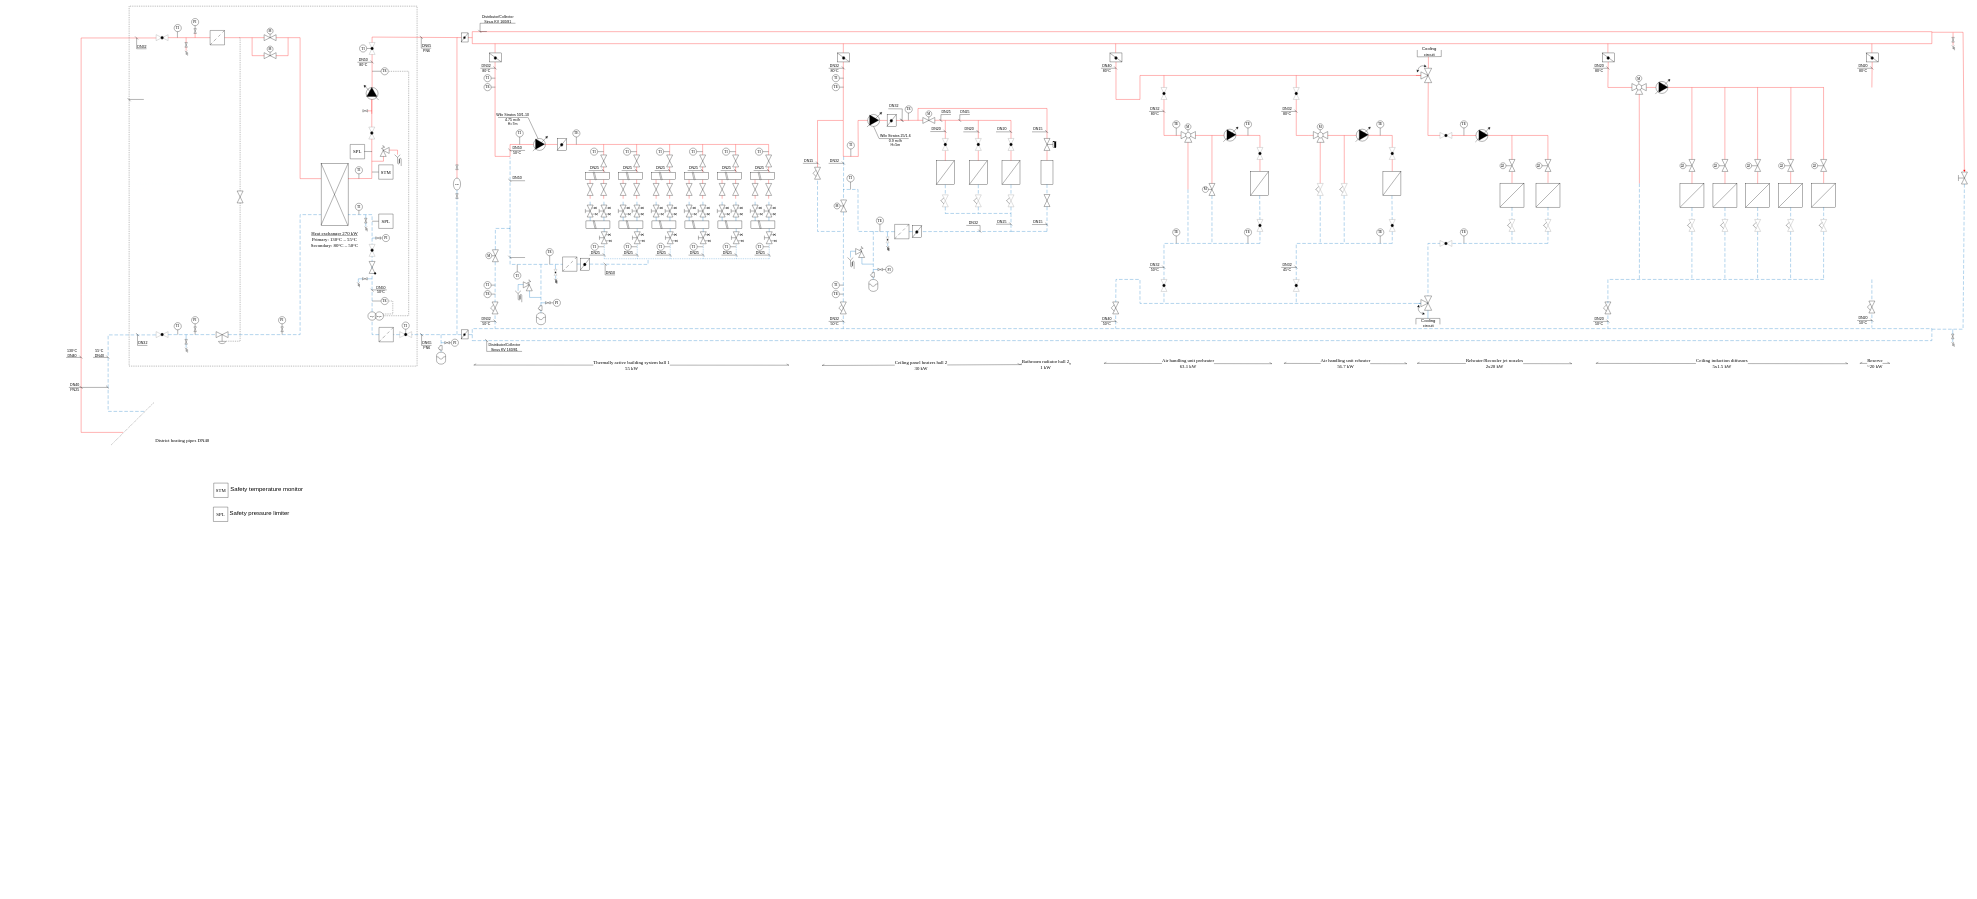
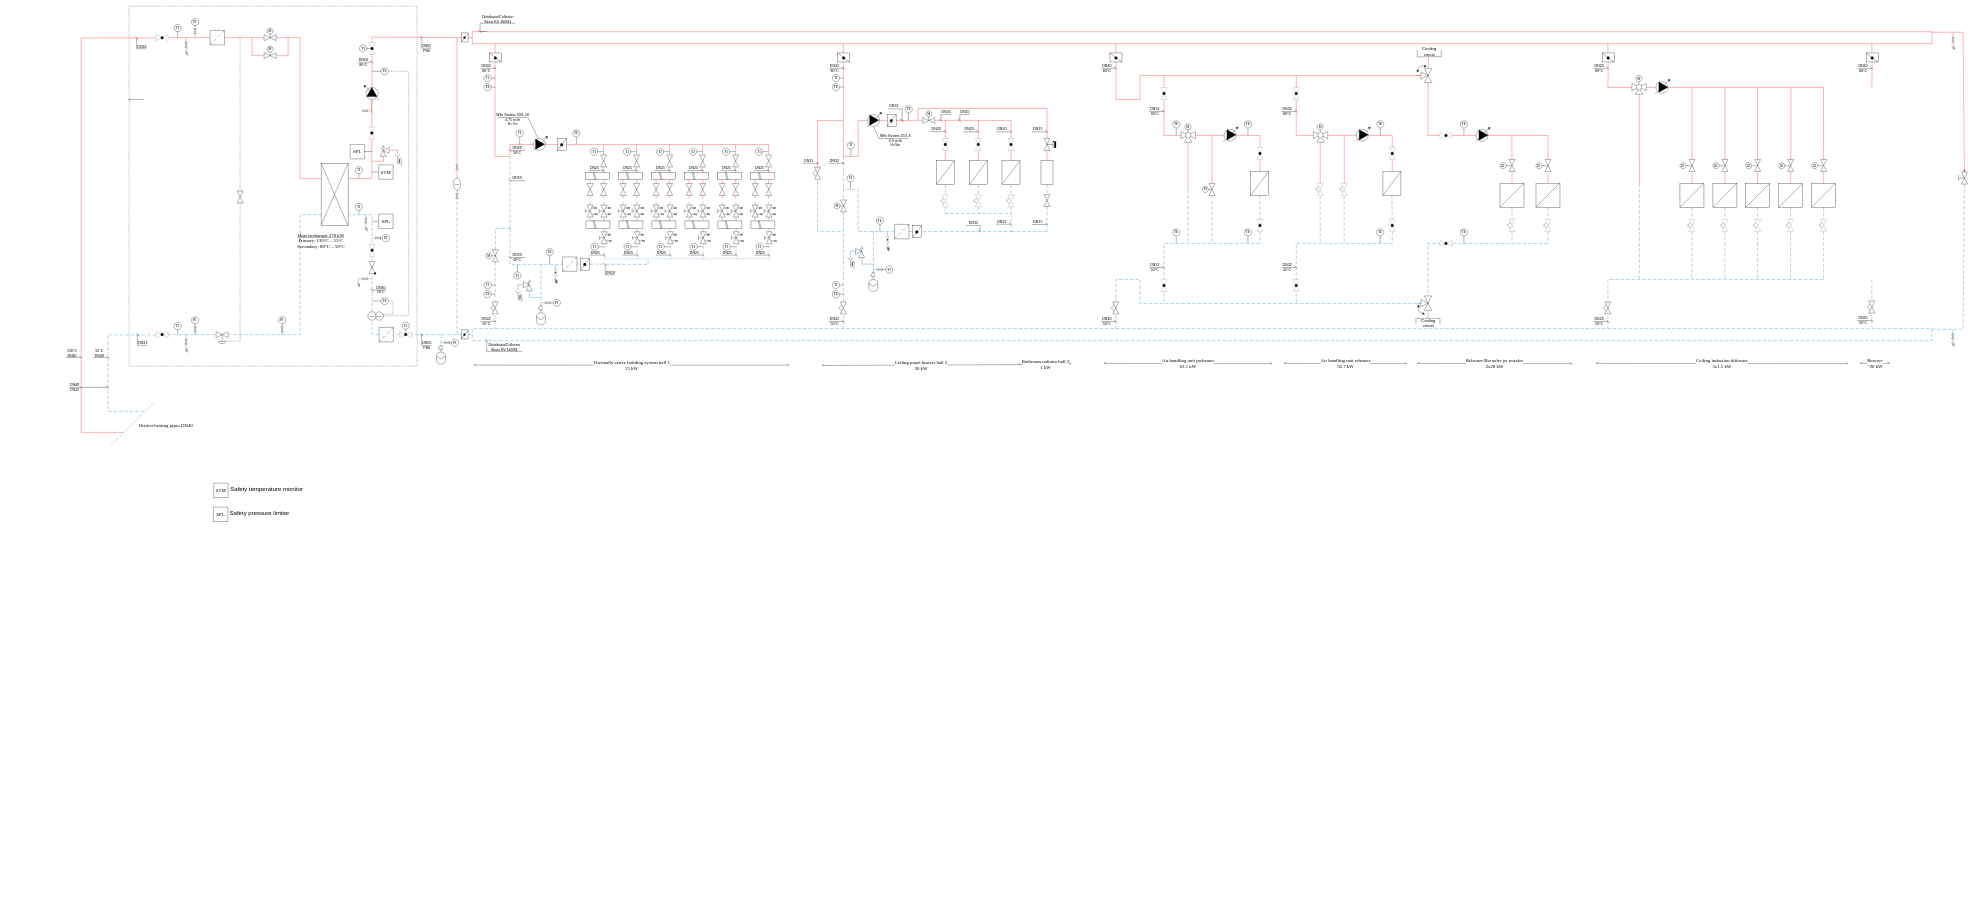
node "Heat exchanger 270 kW Primary: 130°C – 55°C Secondary: 80°C – 50°C": moved (335, 238) -> (321, 240)
node "DN50 40°C": added
node "District heating pipes DN40": moved (182, 441) -> (166, 426)
